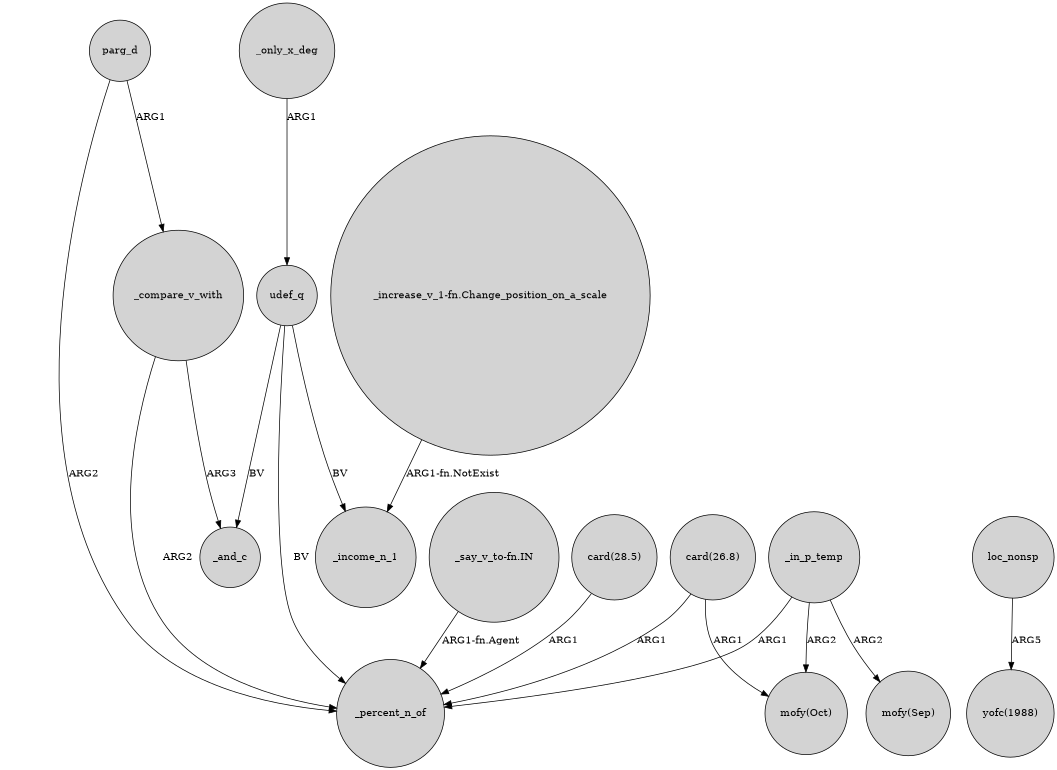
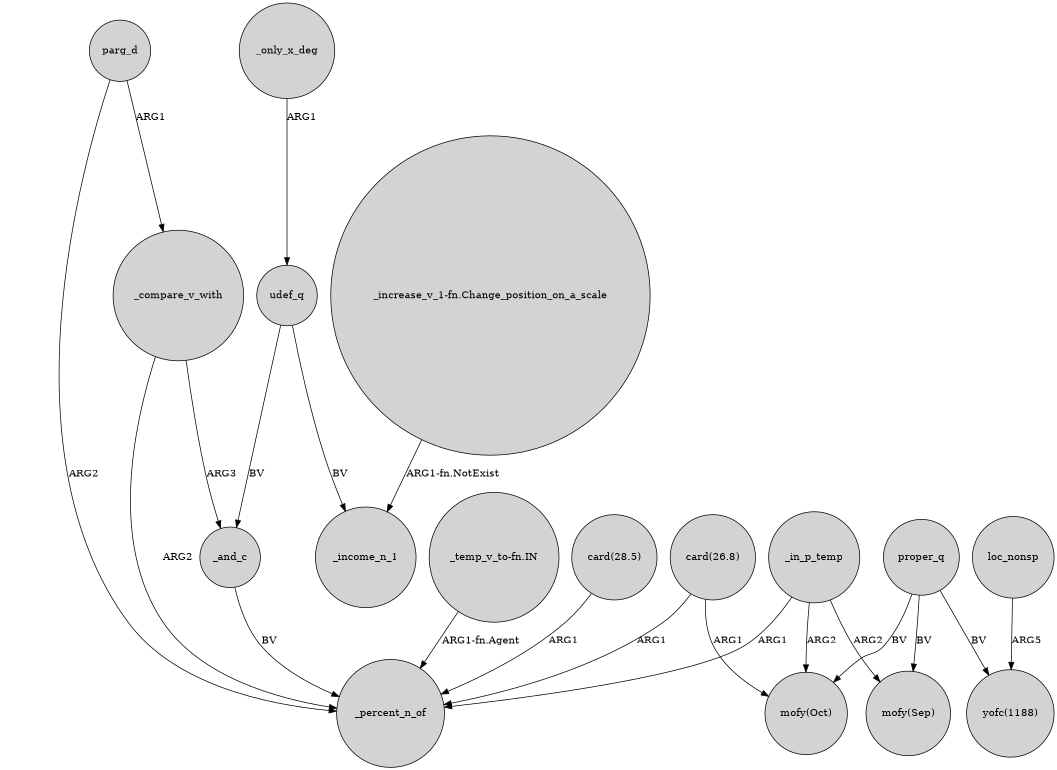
edge "udef_q" -> "_percent_n_of": now "_and_c" -> "_percent_n_of"
node "_say_v_to-fn.IN": label "_say_v_to-fn.IN" -> "_temp_v_to-fn.IN"
node "proper_q": added
node "yofc(1988)": label "yofc(1988)" -> "yofc(1188)"
